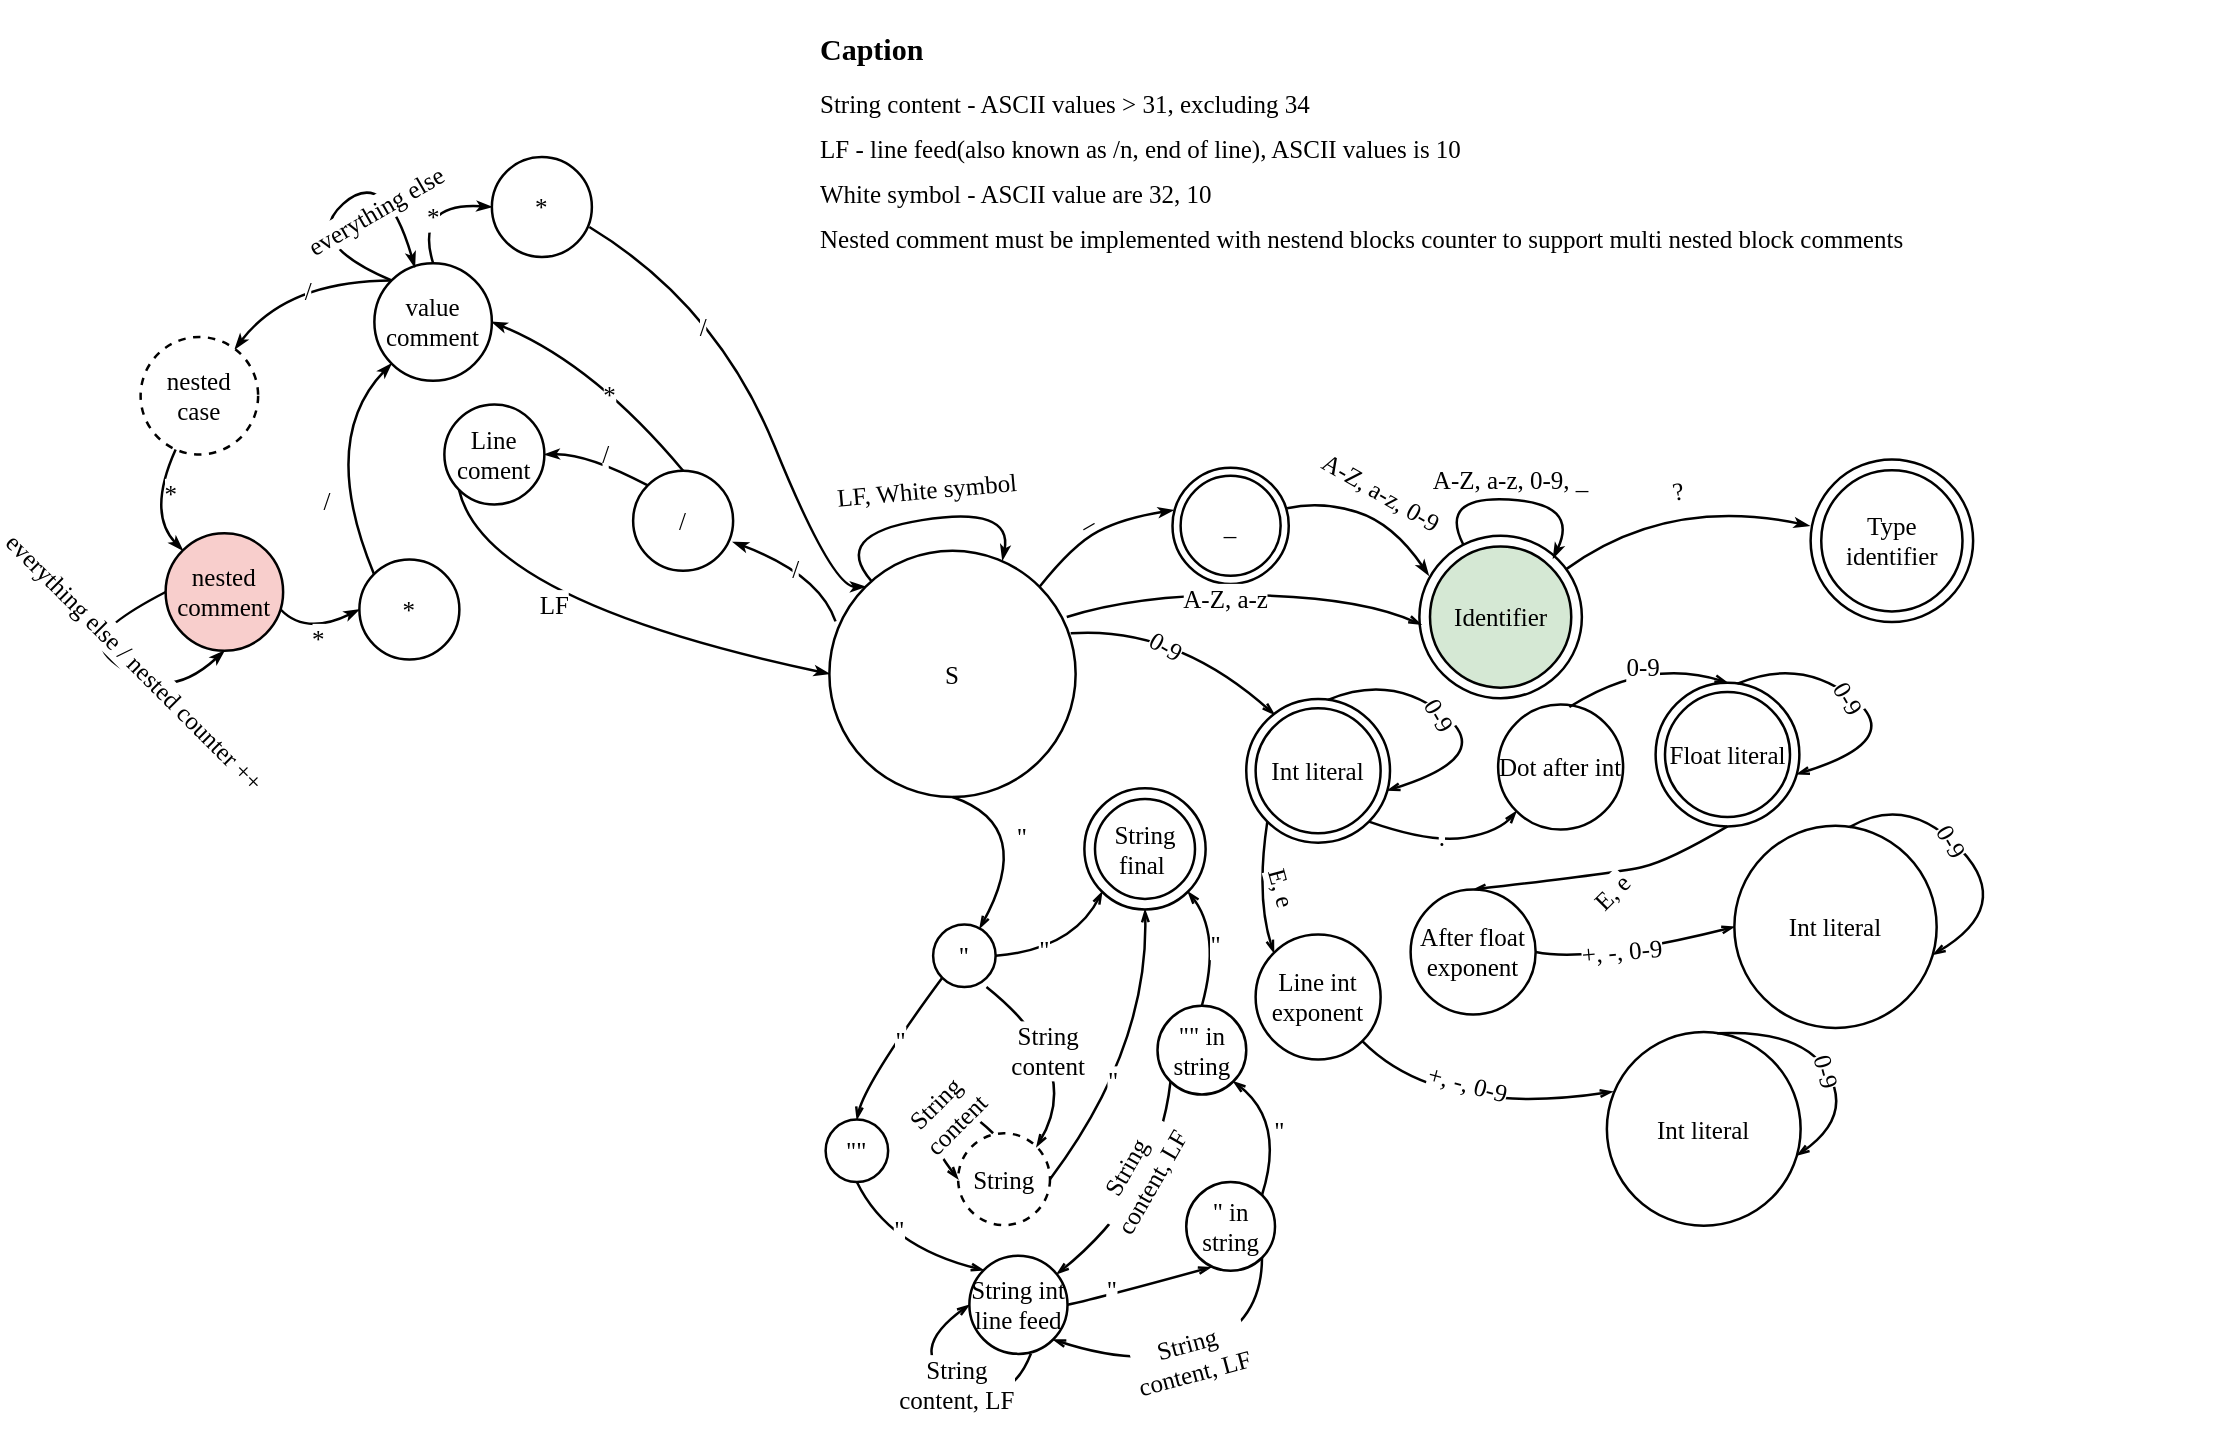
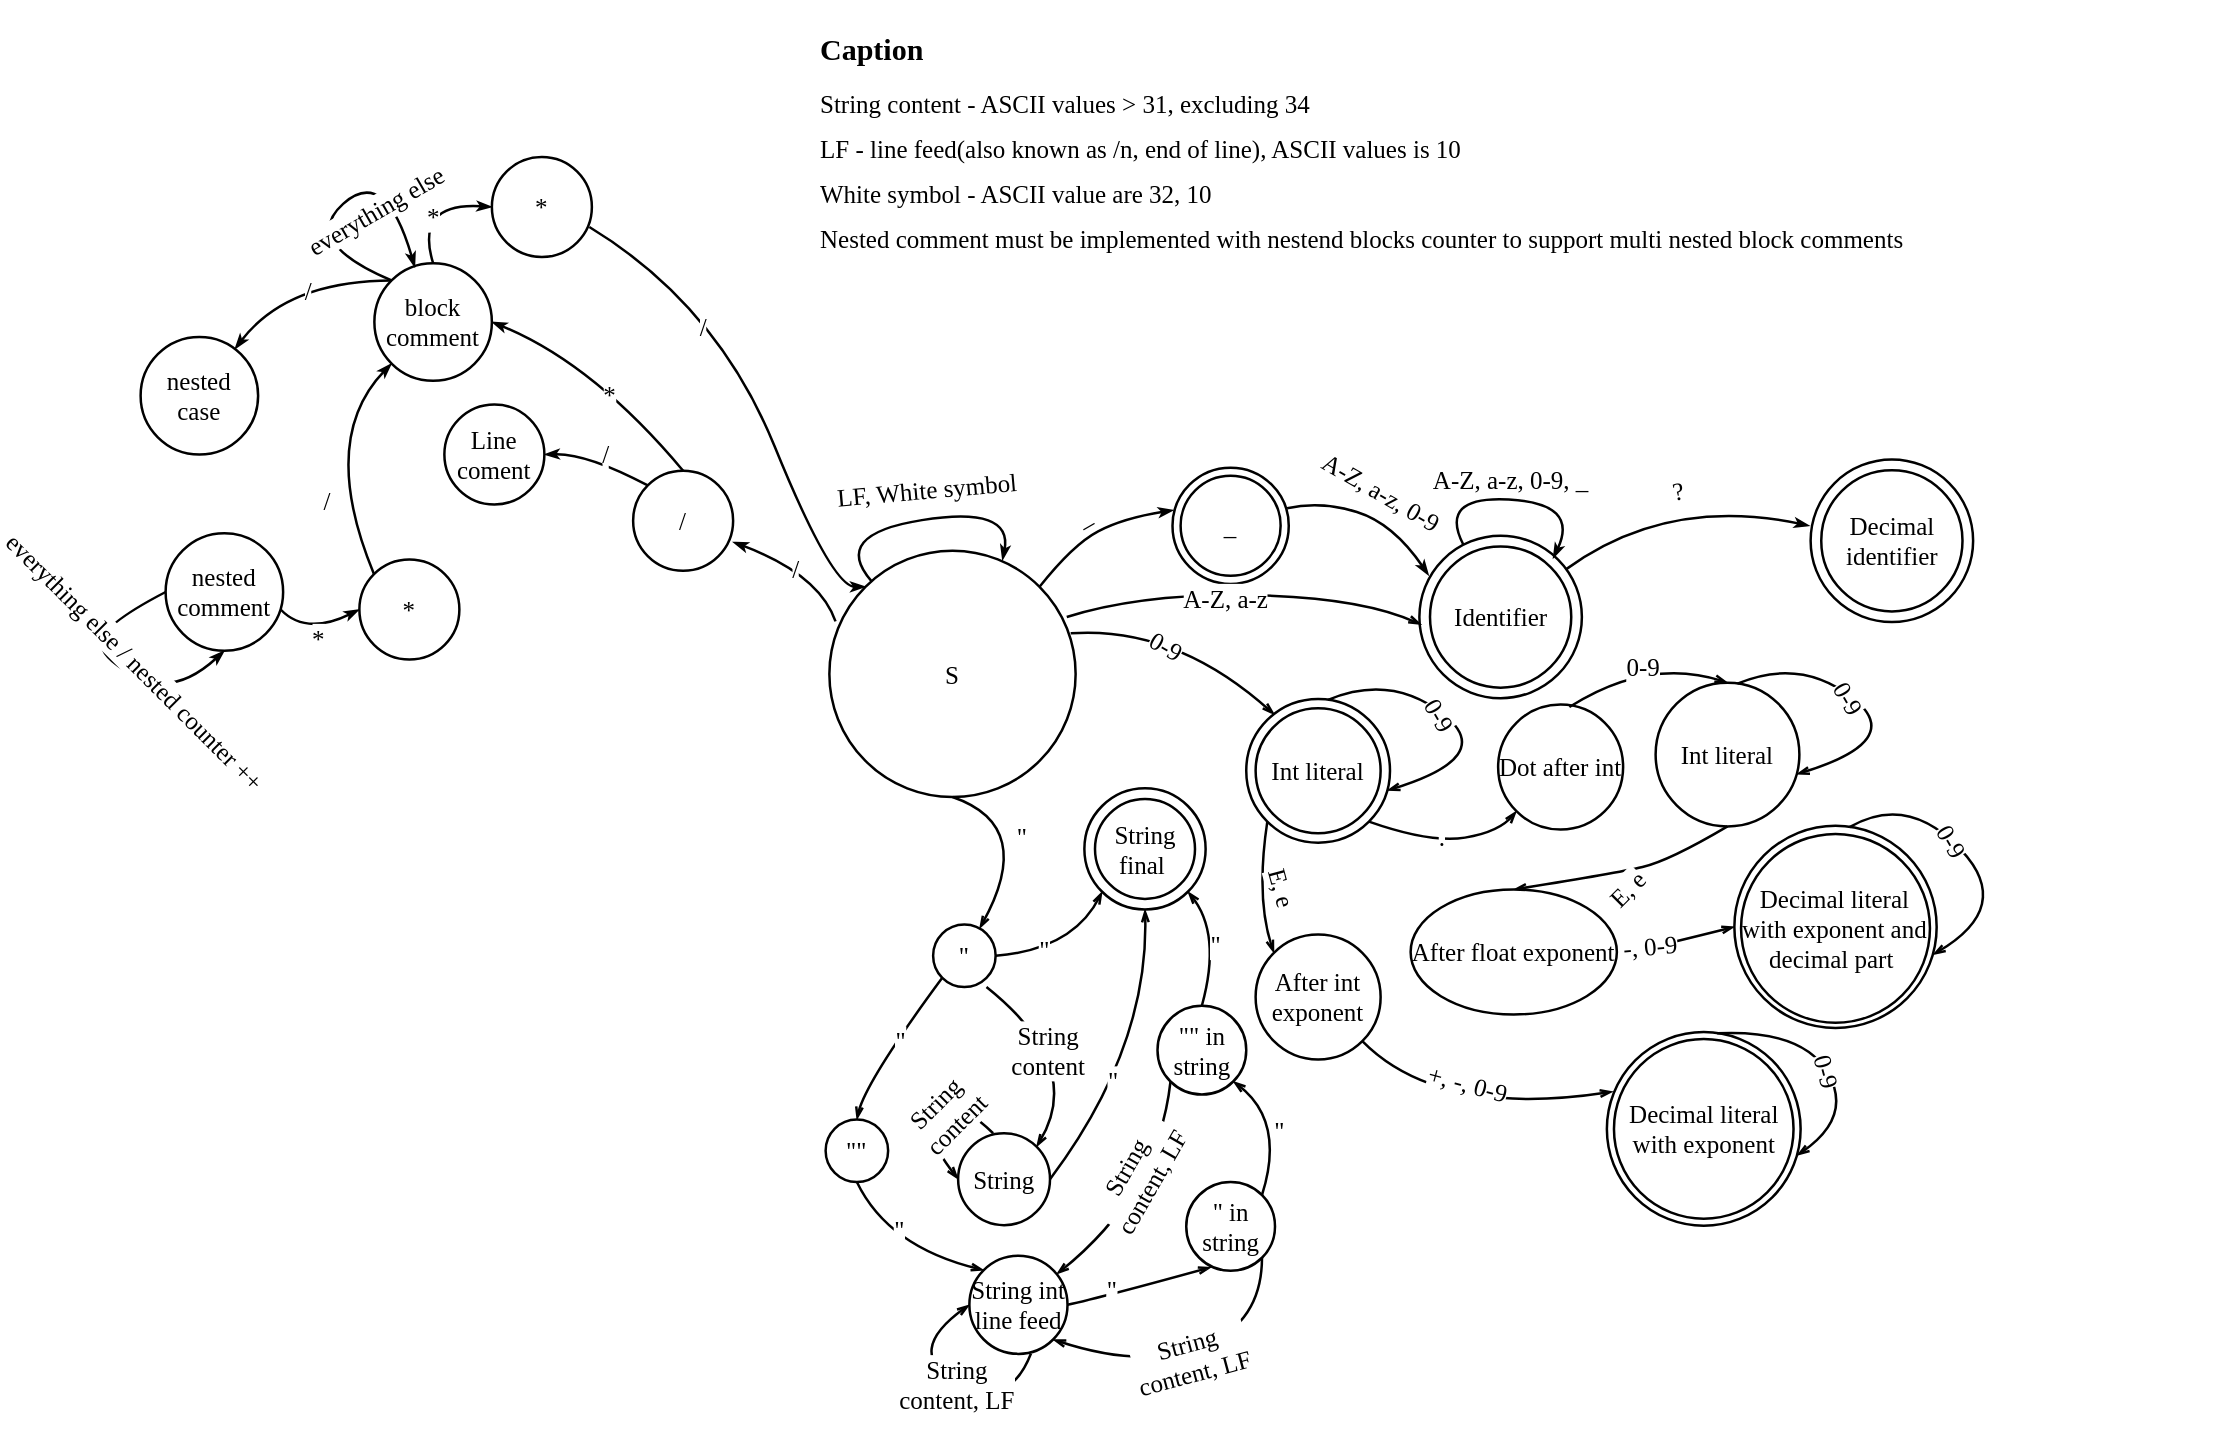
node "value comment": label "value comment" -> "block comment"
node "nested case": style dashed -> solid
edge "nested case" -> "nested comment": removed, label "*"
node "Type identifier": label "Type identifier" -> "Decimal identifier"
node "nested comment": fillcolor #f8cecc -> #ffffff
edge "Line coment" -> "S": removed, label "LF"
node "Identifier": fillcolor #d5e8d4 -> #ffffff
node "Float literal": removed
node "Decimal literal with exponent and decimal part": added
node "After float exponent": size 125x125 -> 206x125
node "Line int exponent": label "Line int exponent" -> "After int exponent"
node "Decimal literal with exponent": added
node "String": style dashed -> solid
